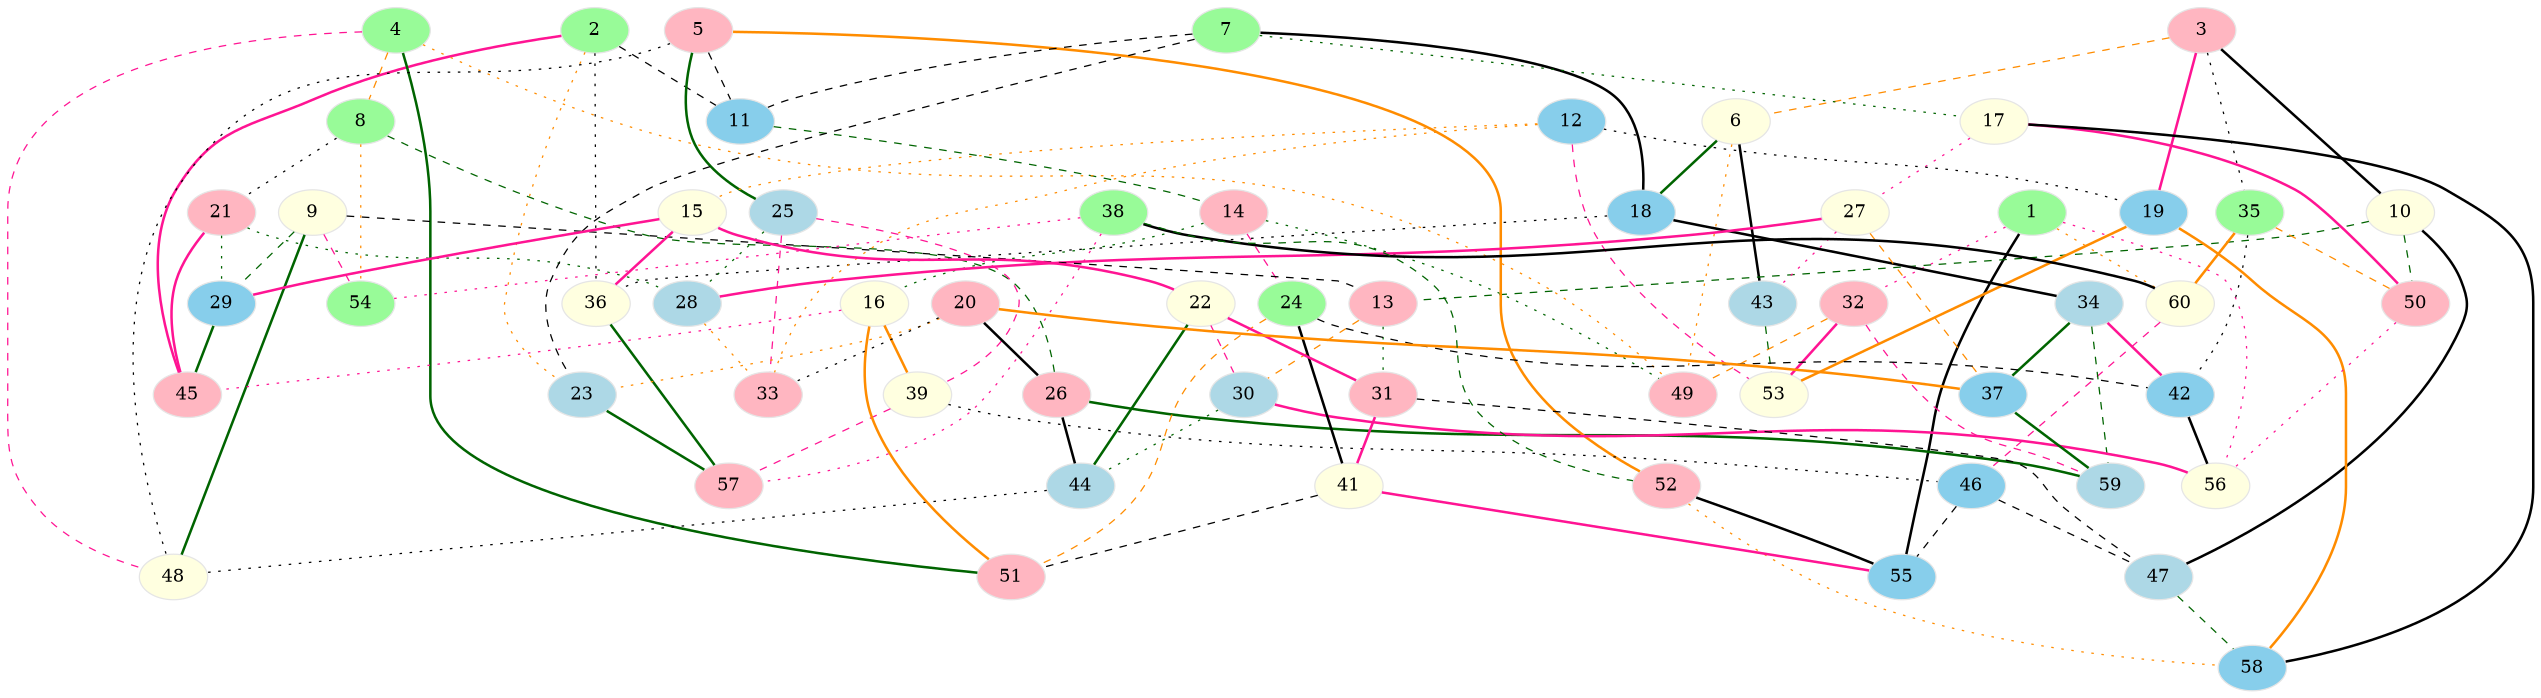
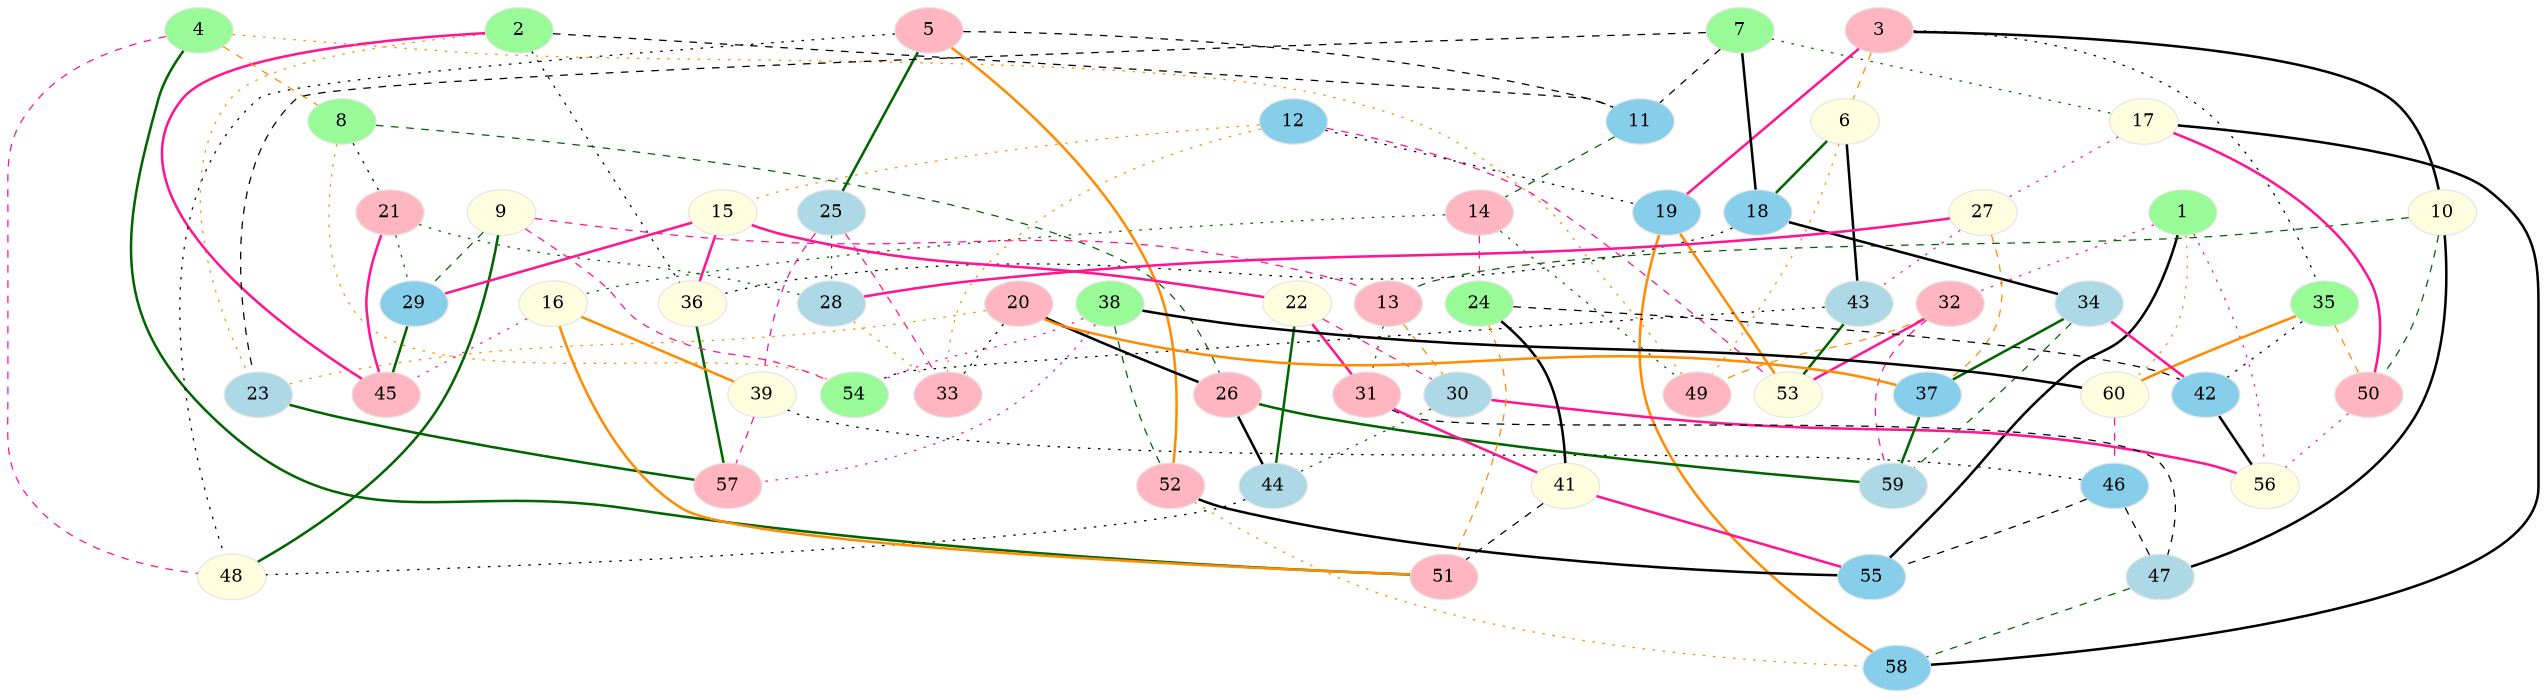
edge "9" -- "13": color black -> deeppink
edge "43" -- "53": style dashed -> bold
edge "43" -- "54": added
